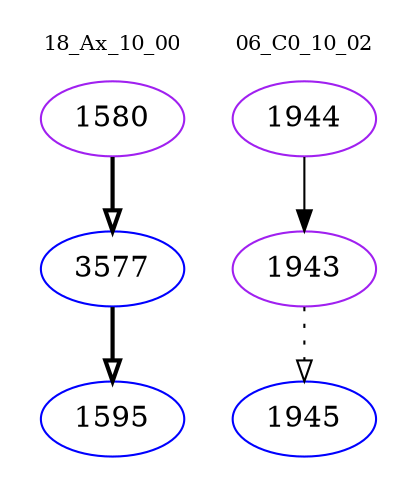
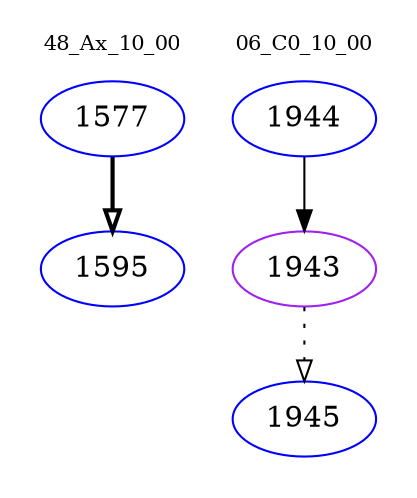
cluster "18_Ax_10_00": label "18_Ax_10_00" -> "48_Ax_10_00"
cluster "06_C0_10_02": label "06_C0_10_02" -> "06_C0_10_00"
node "1580": removed
node "1944": color purple -> blue
node "3577": label "3577" -> "1577"
